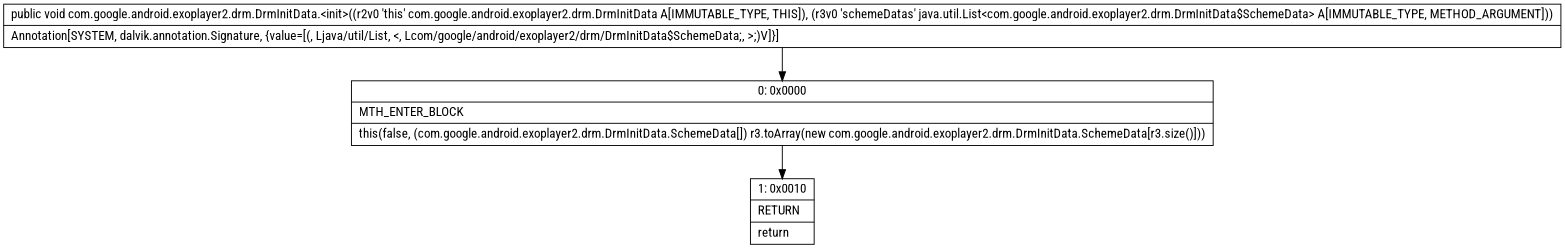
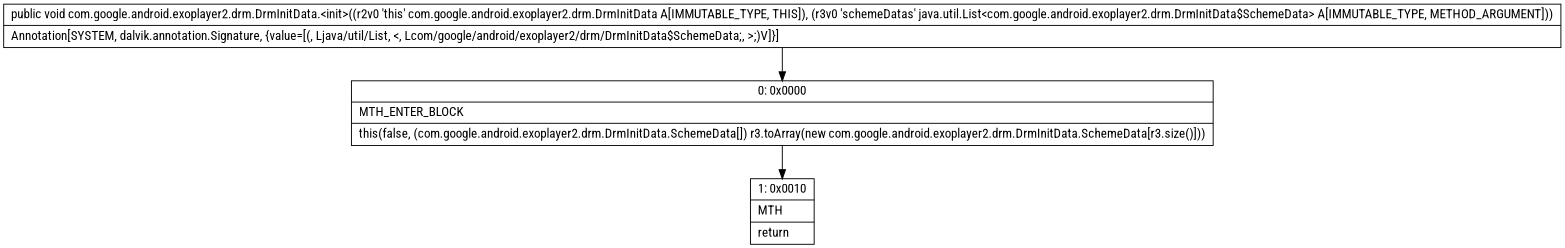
node "1: 0x0010": text "RETURN" -> "MTH"
